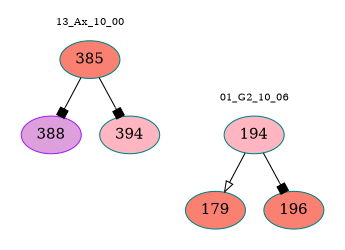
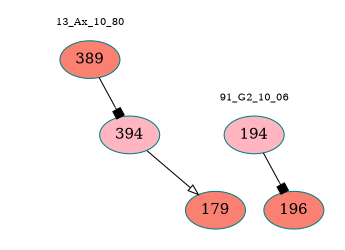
cluster "13_Ax_10_00": label "13_Ax_10_00" -> "13_Ax_10_80"
node "385": label "385" -> "389"
cluster "01_G2_10_06": label "01_G2_10_06" -> "91_G2_10_06"
node "388": removed
edge "194" -> "179": now "394" -> "179"
